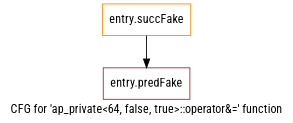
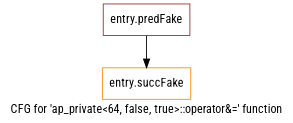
edge "entry.succFake" -> "entry.predFake": reversed
